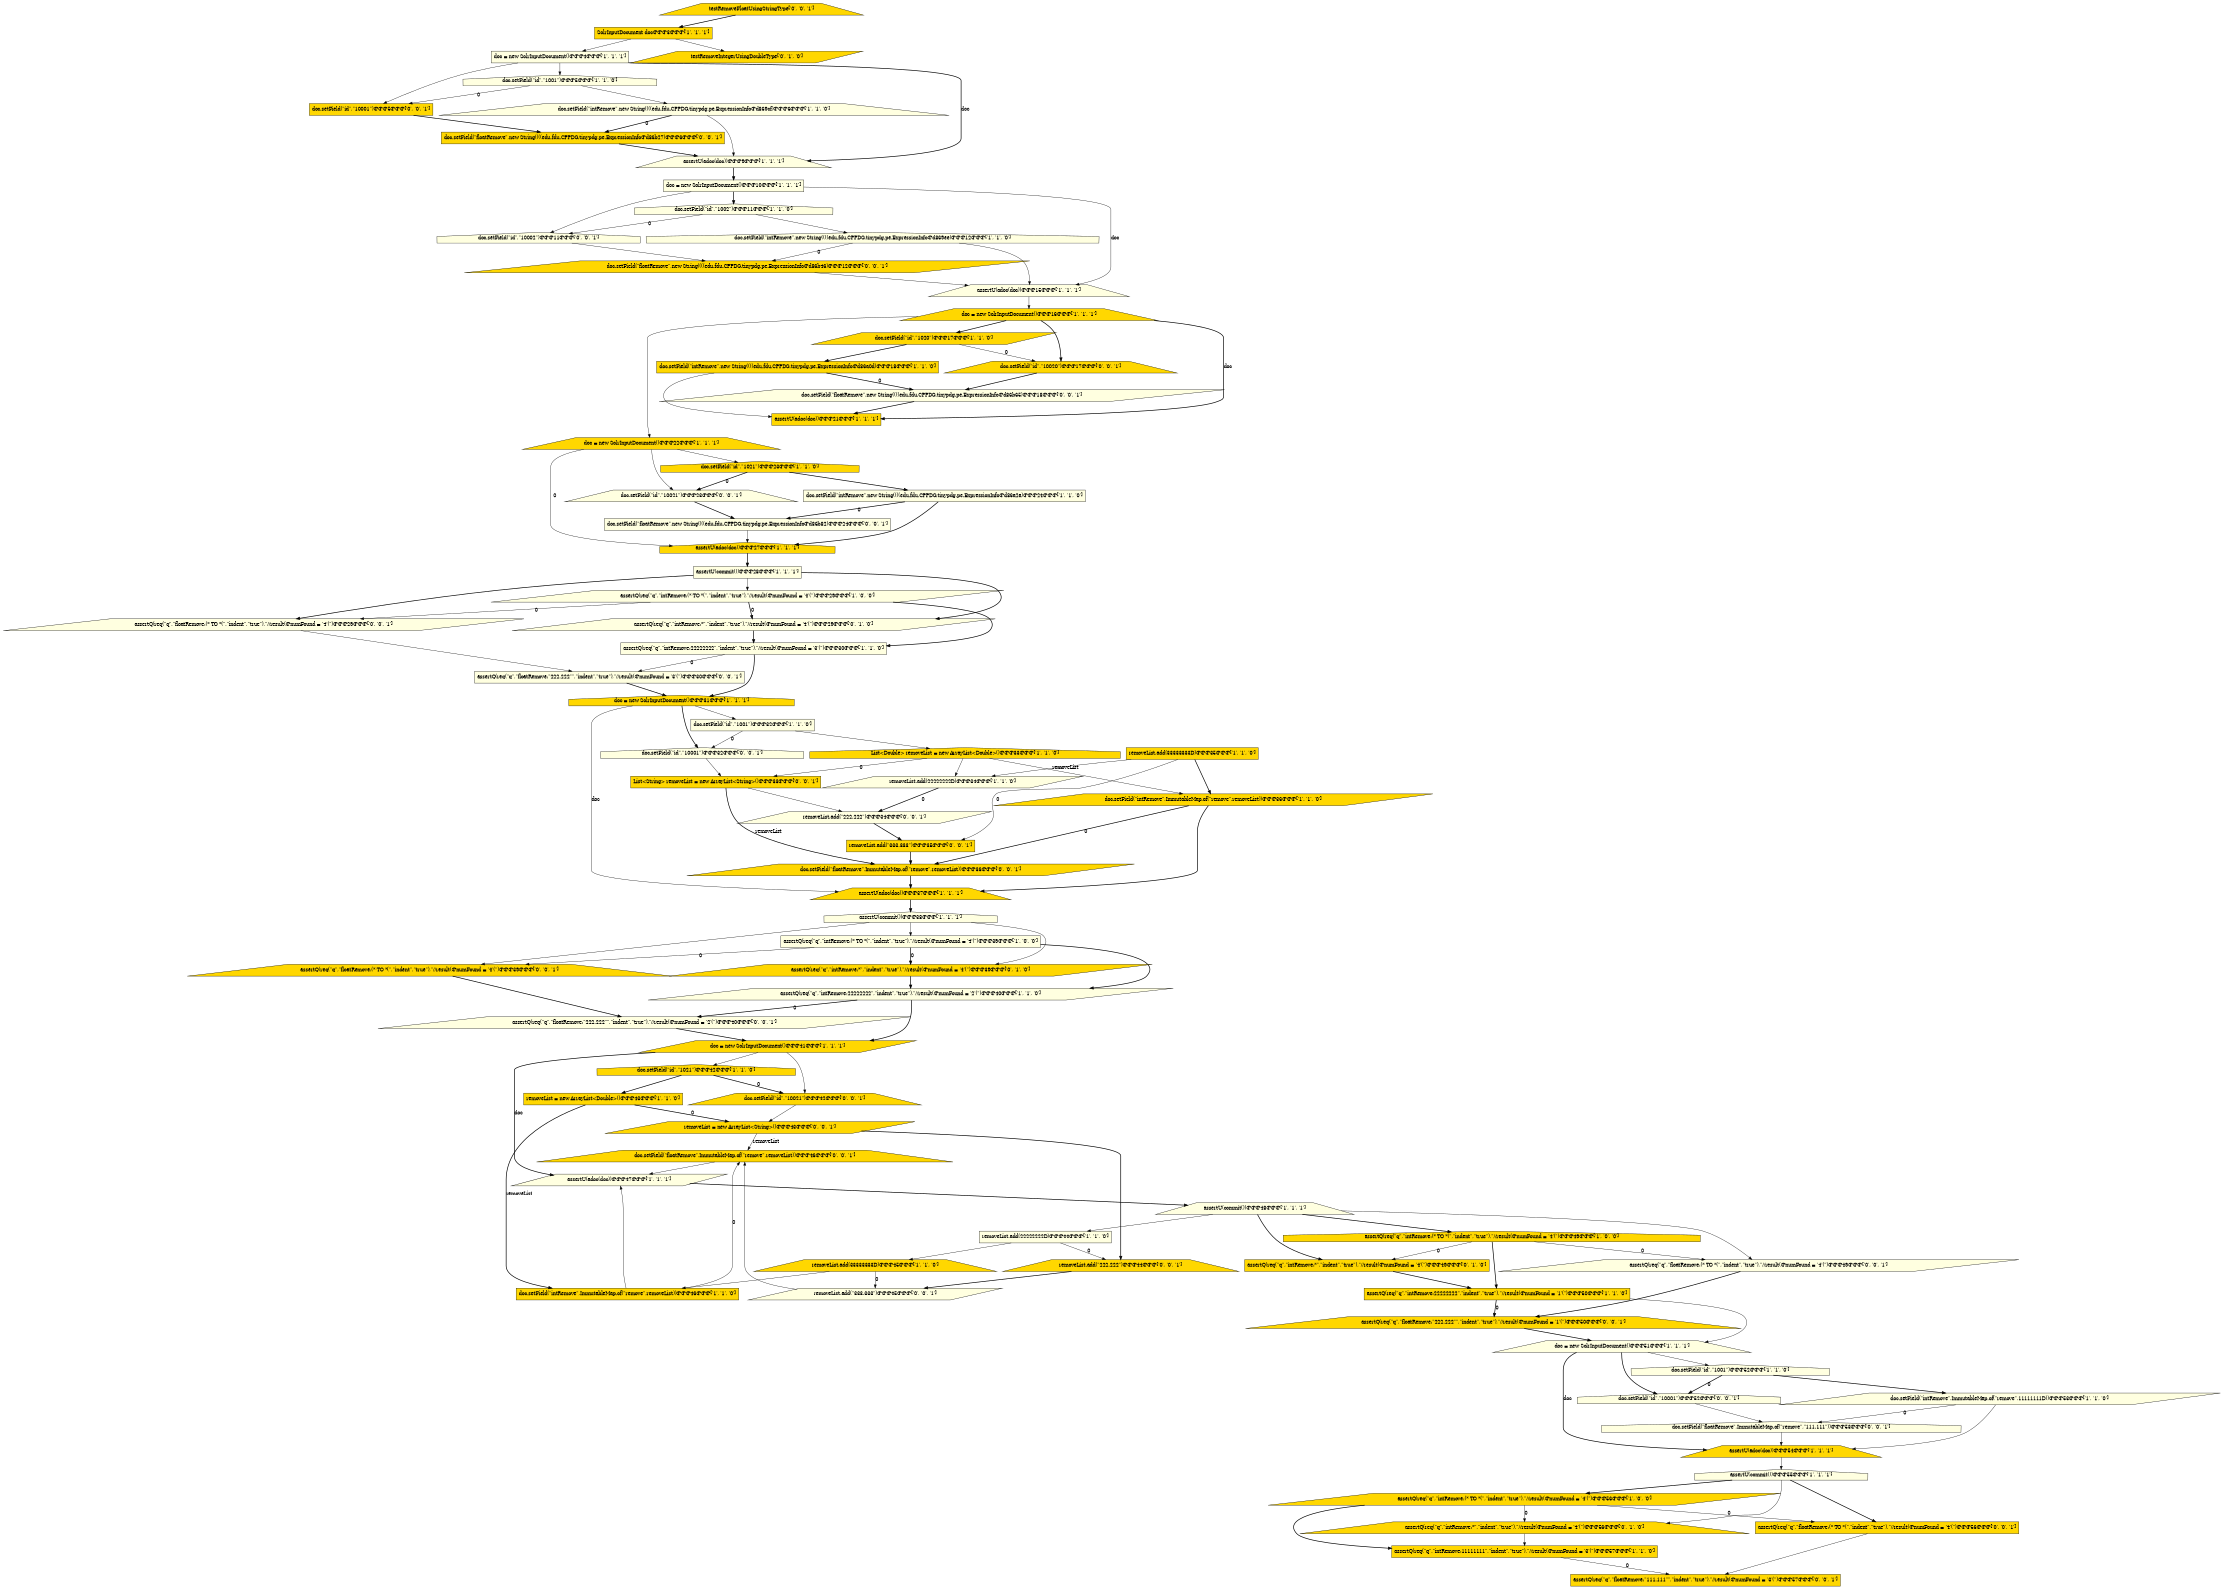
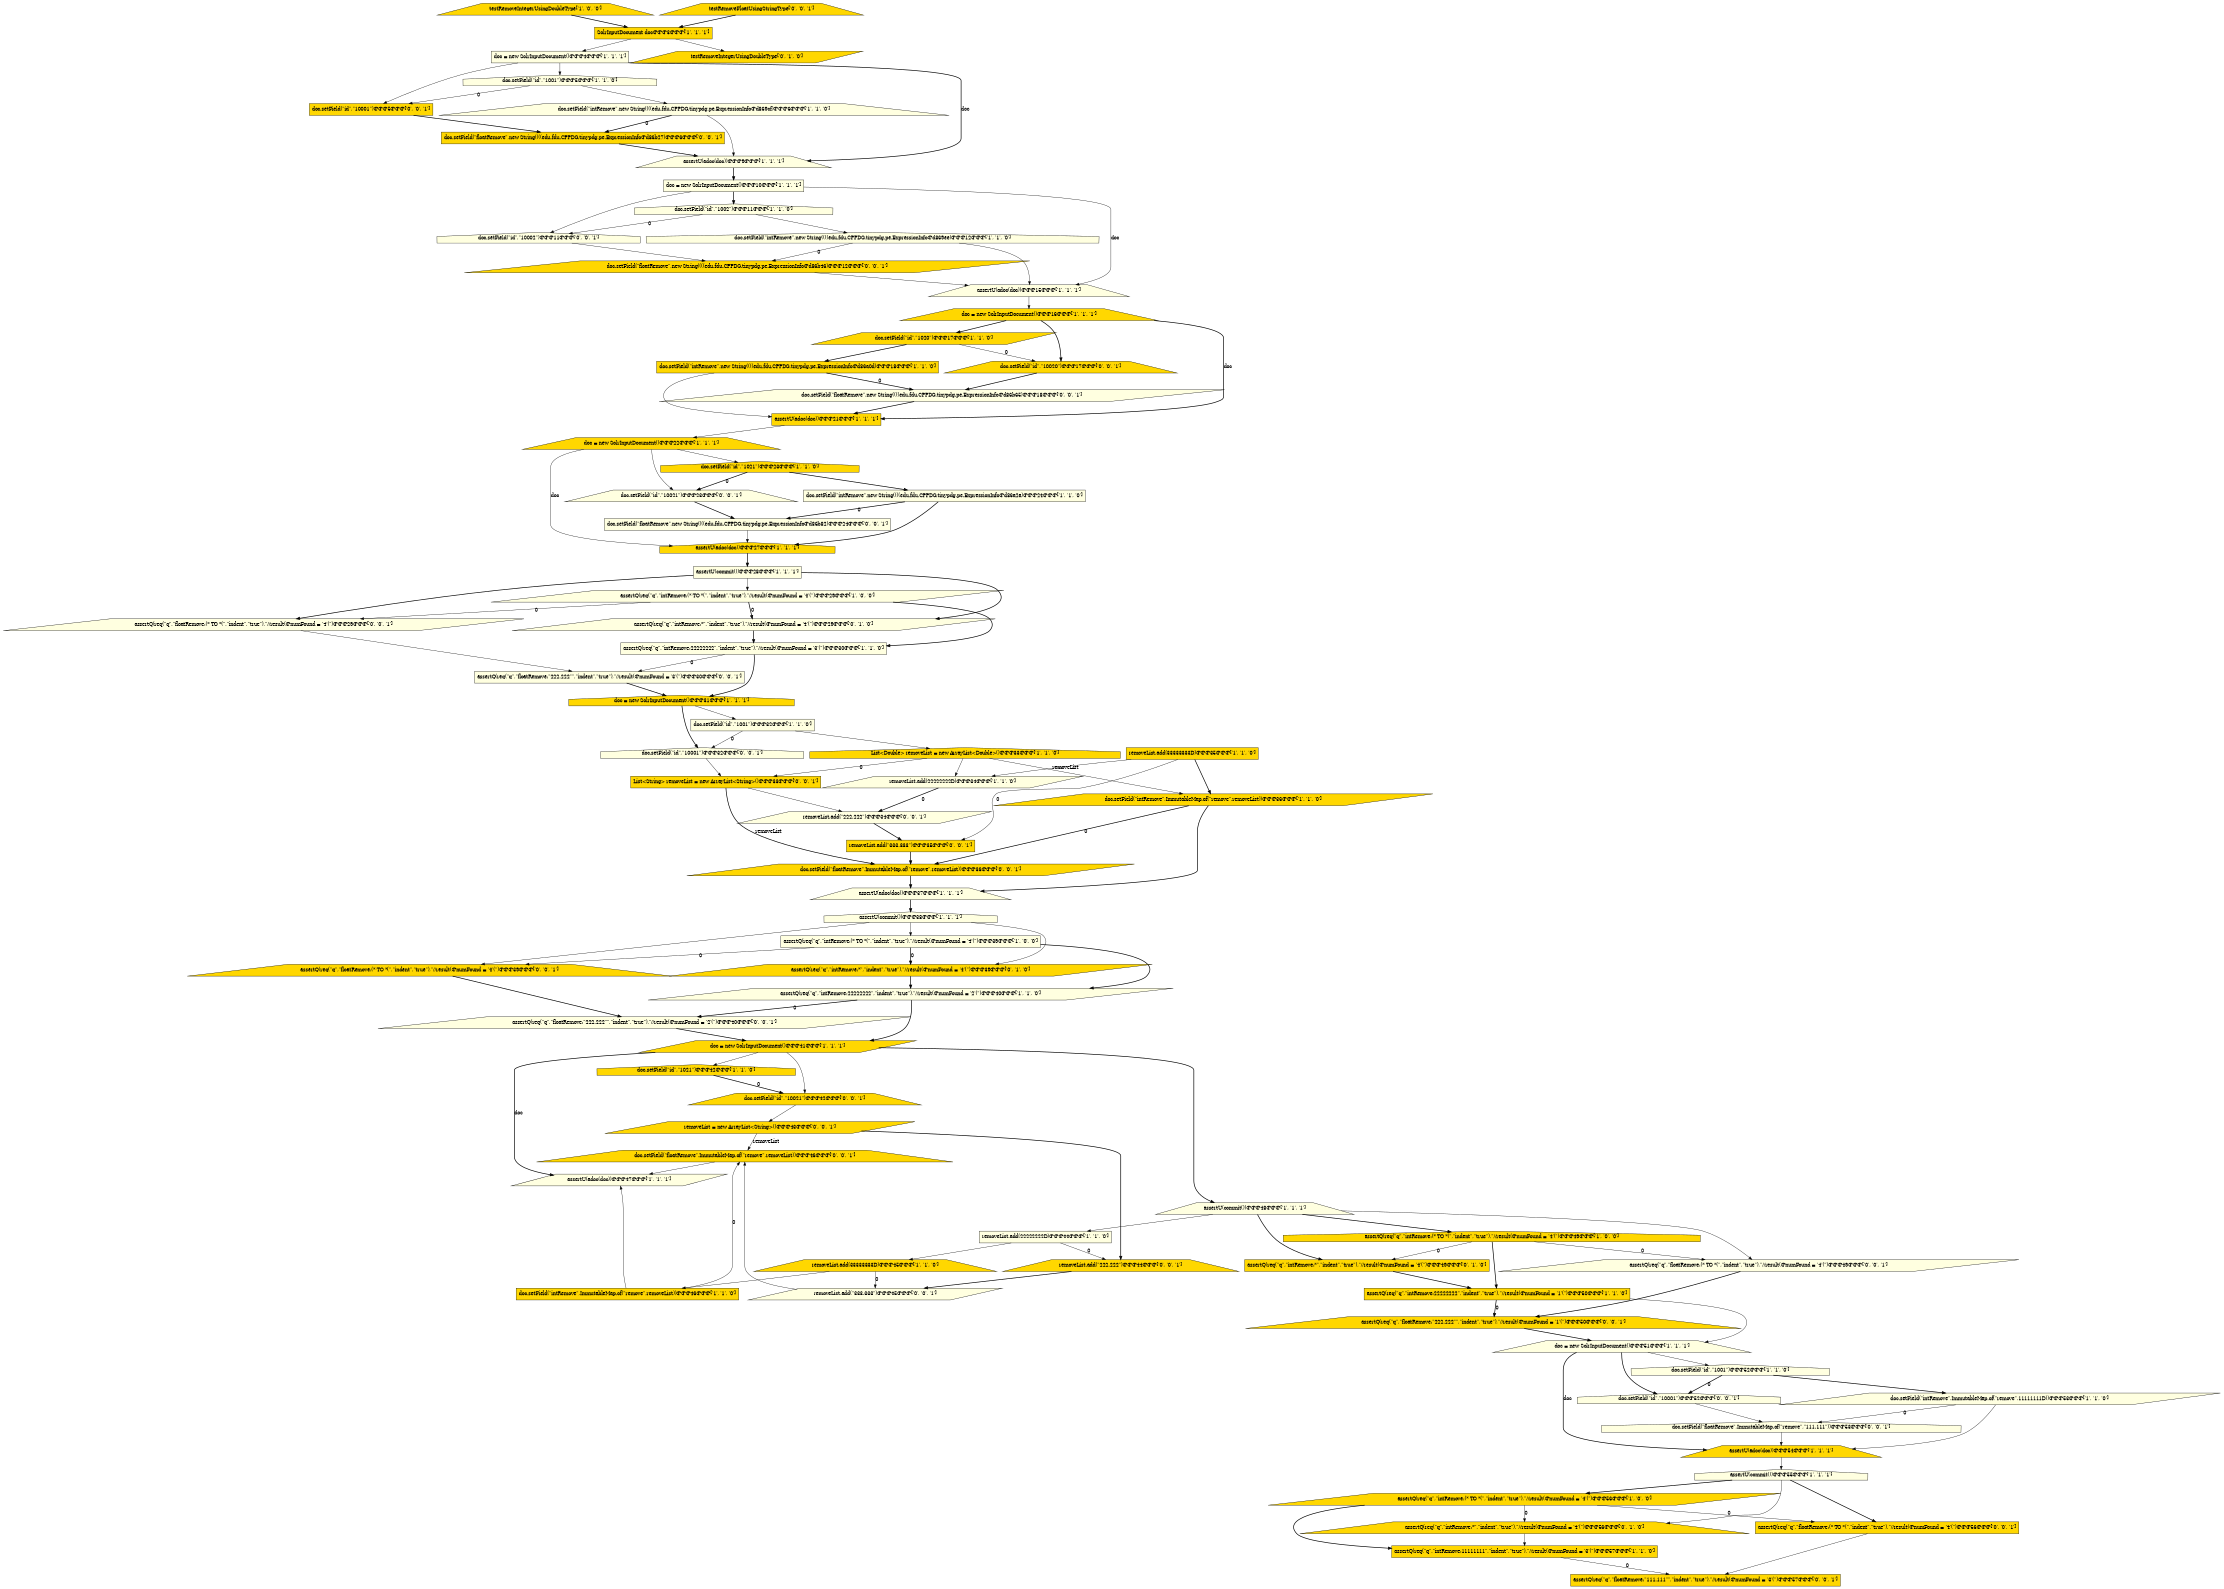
node "testRemoveIntegerUsingDoubleType['1', '0', '0']": added
edge "doc = new SolrInputDocument()@@@16@@@['1', '1', '1']" -> "doc = new SolrInputDocument()@@@22@@@['1', '1', '1']": now "assertU(adoc(doc))@@@21@@@['1', '1', '1']" -> "doc = new SolrInputDocument()@@@22@@@['1', '1', '1']"
edge "doc = new SolrInputDocument()@@@22@@@['1', '1', '1']" -> "assertU(adoc(doc))@@@27@@@['1', '1', '1']": label "0" -> "doc"
edge "doc = new SolrInputDocument()@@@31@@@['1', '1', '1']" -> "assertU(adoc(doc))@@@37@@@['1', '1', '1']": removed, label "doc"
node "assertU(adoc(doc))@@@37@@@['1', '1', '1']": fillcolor gold -> lightyellow
node "removeList = new ArrayList<Double>()@@@43@@@['1', '1', '0']": removed
edge "assertU(adoc(doc))@@@47@@@['1', '1', '1']" -> "assertU(commit())@@@48@@@['1', '1', '1']": now "doc = new SolrInputDocument()@@@41@@@['1', '1', '1']" -> "assertU(commit())@@@48@@@['1', '1', '1']"
